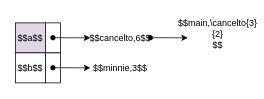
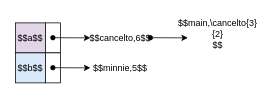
node "$$b$$": fillcolor #ffffff -> #dae8fc
node "$$minnie,3$$": label "$$minnie,3$$" -> "$$minnie,5$$"
